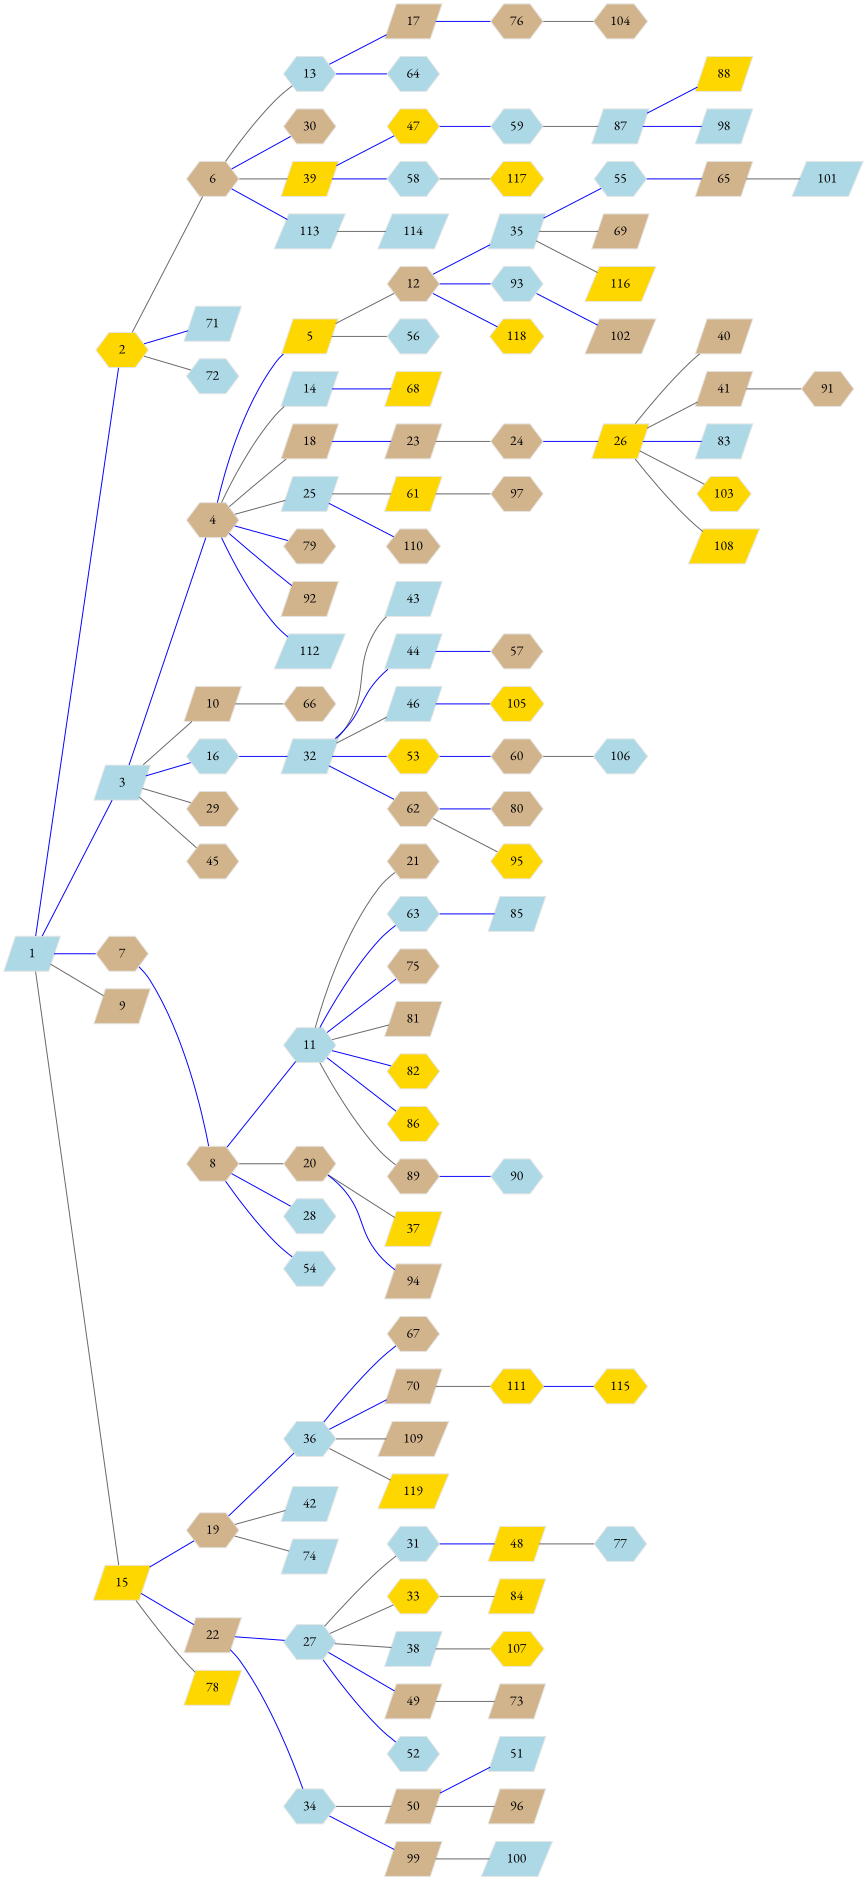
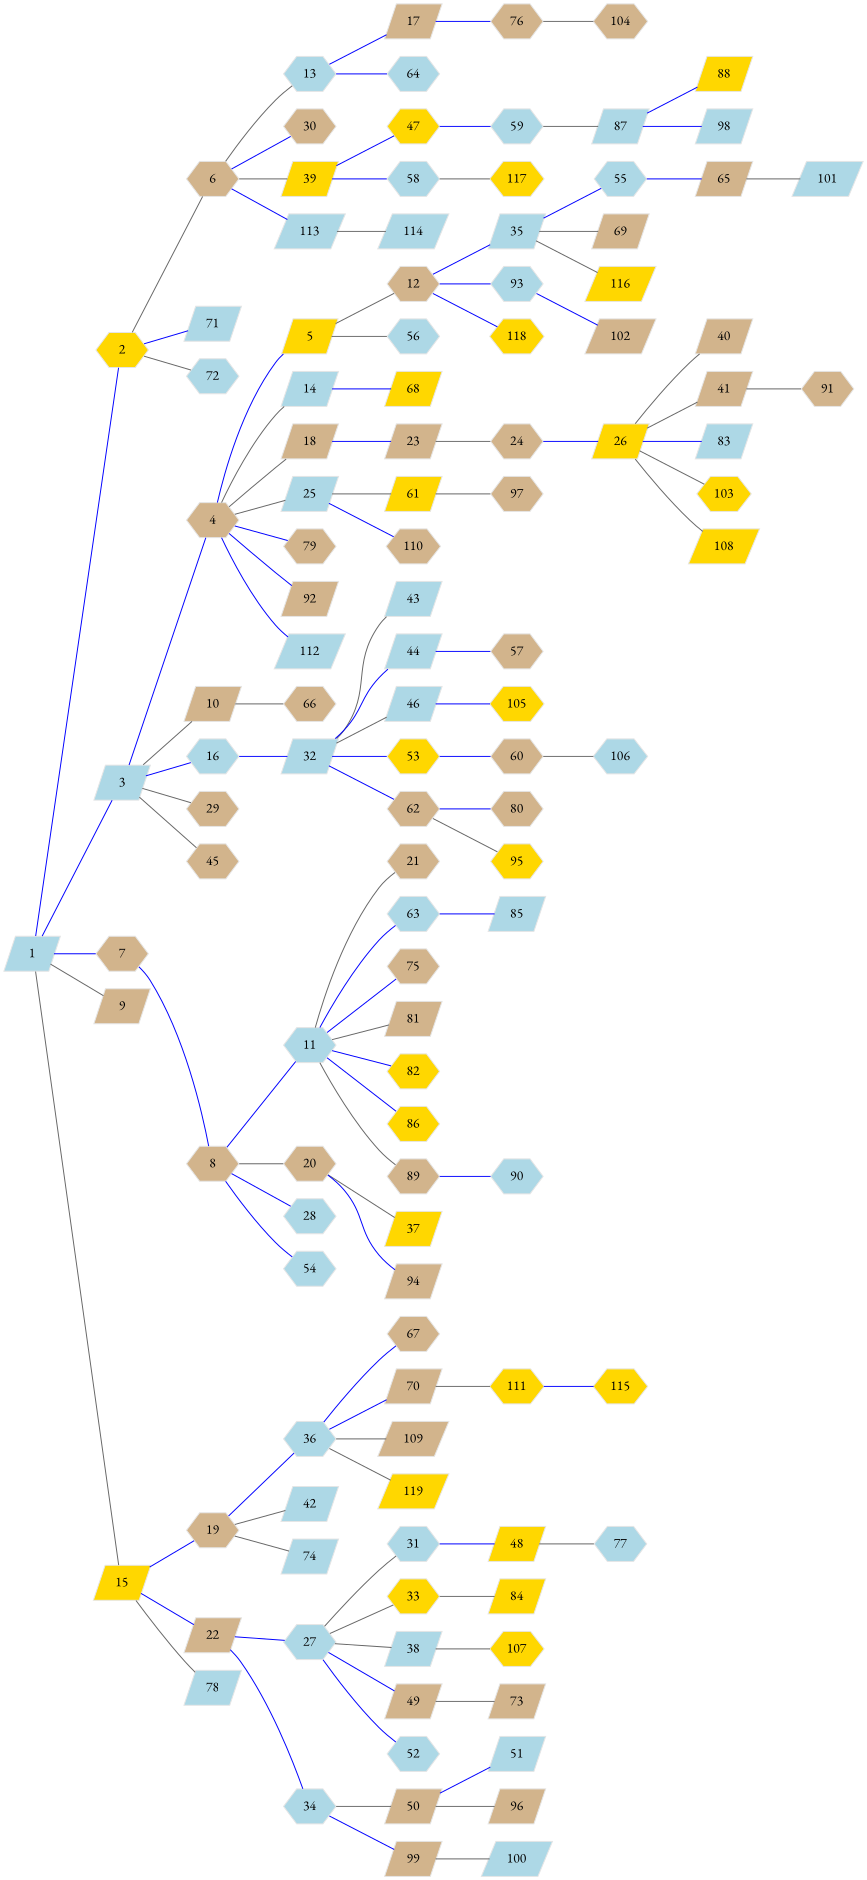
node "78": fillcolor gold -> lightblue
